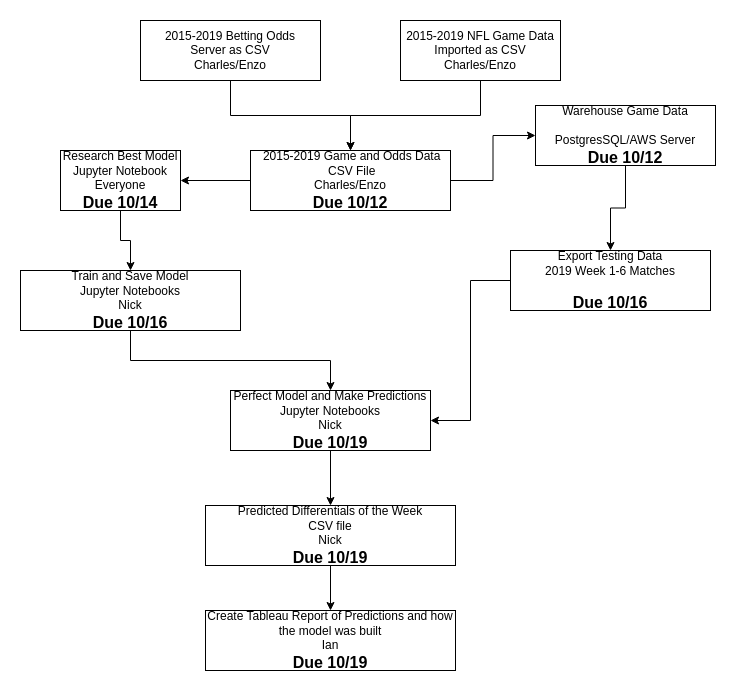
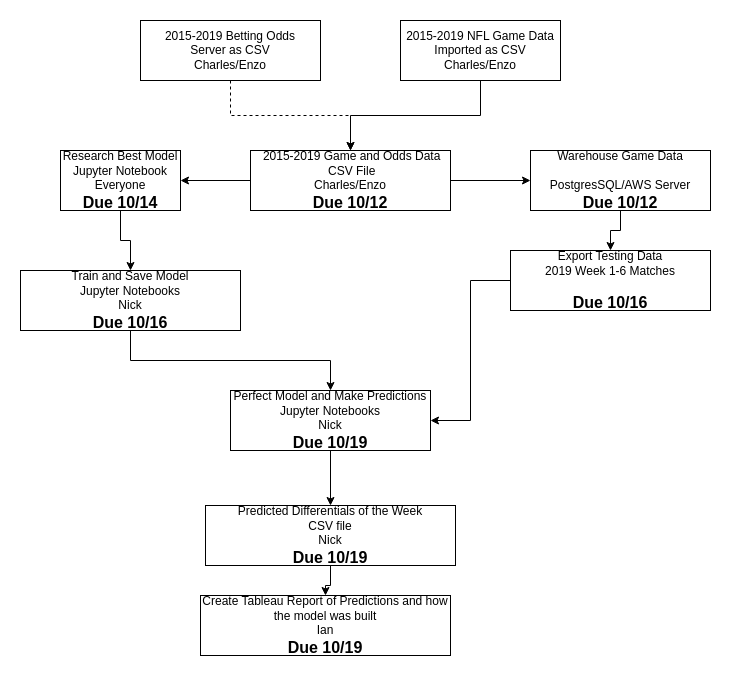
edge "2015-2019 Betting Odds Server as CSV Charles/Enzo" -> "2015-2019 Game and Odds Data CSV File Charles/Enzo Due 10/12": style solid -> dashed
node "Warehouse Game Data PostgresSQL/AWS Server Due 10/12": moved (626, 136) -> (621, 181)
node "Create Tableau Report of Predictions and how the model was built Ian Due 10/19": moved (331, 641) -> (326, 626)
